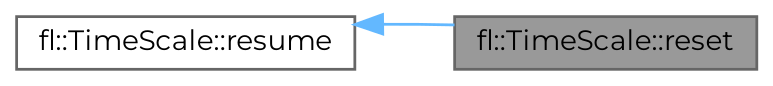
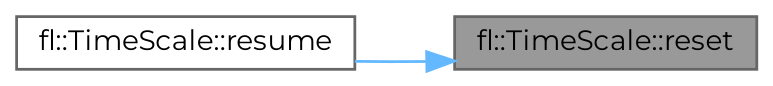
edge "fl::TimeScale::reset" -> "fl::TimeScale::resume": reversed
